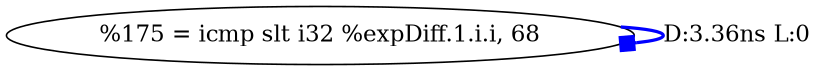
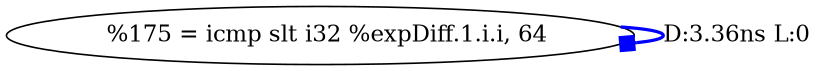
node "%175 = icmp slt i32 %expDiff.1.i.i, 68": label "%175 = icmp slt i32 %expDiff.1.i.i, 68" -> "%175 = icmp slt i32 %expDiff.1.i.i, 64"
